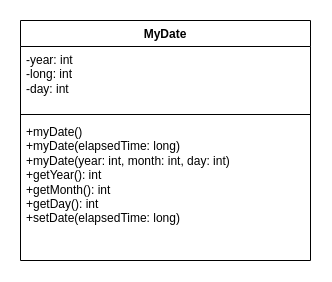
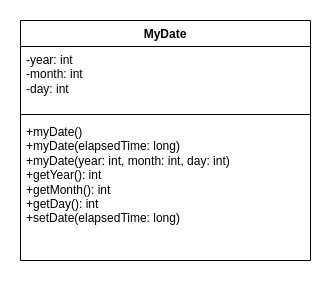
node "-year: int -long: int -day: int": label "-year: int -long: int -day: int" -> "-year: int -month: int -day: int"
